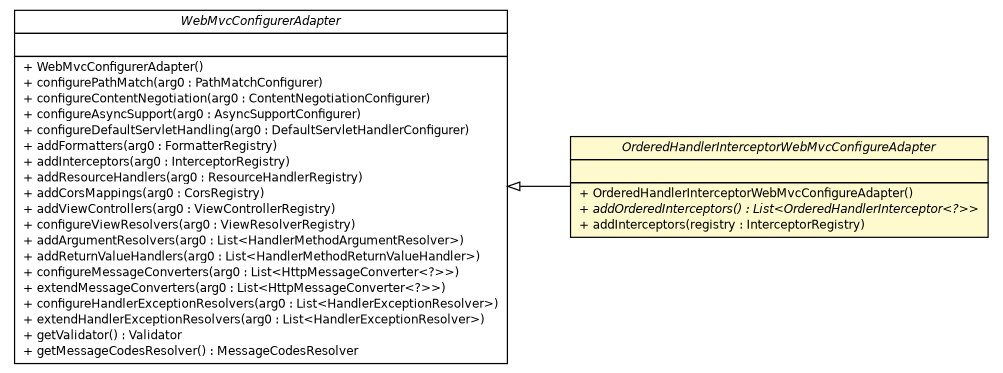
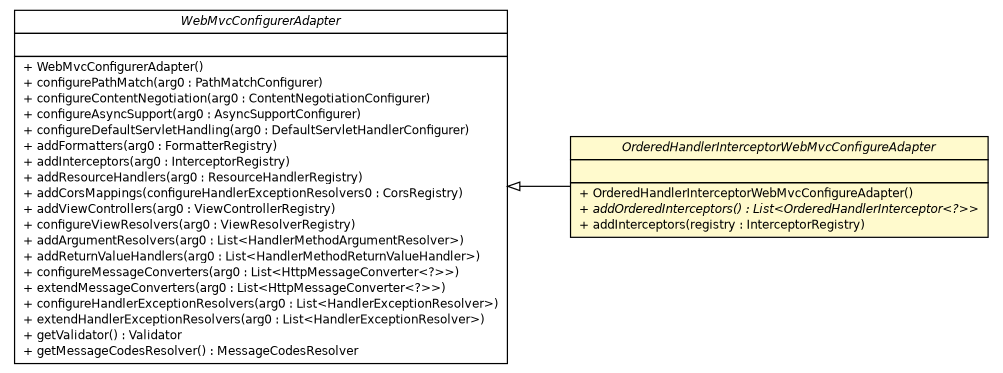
node "WebMvcConfigurerAdapter": text "+ addCorsMappings(arg0 : CorsRegistry)" -> "+ addCorsMappings(configureHandlerExceptionResolvers0 : CorsRegistry)"
